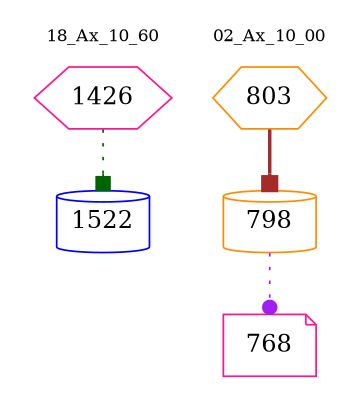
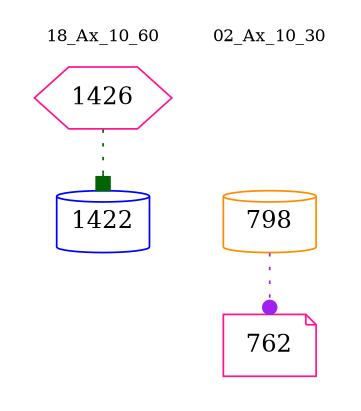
cluster "02_Ax_10_00": label "02_Ax_10_00" -> "02_Ax_10_30"
node "803": removed
node "1522": label "1522" -> "1422"
node "768": label "768" -> "762"
